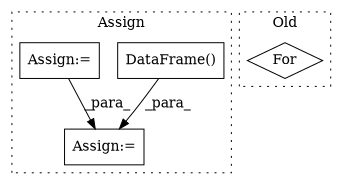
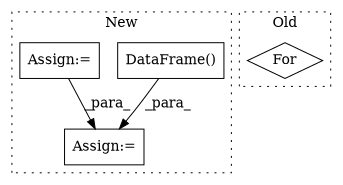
cluster "Assign": label "Assign" -> "New"
